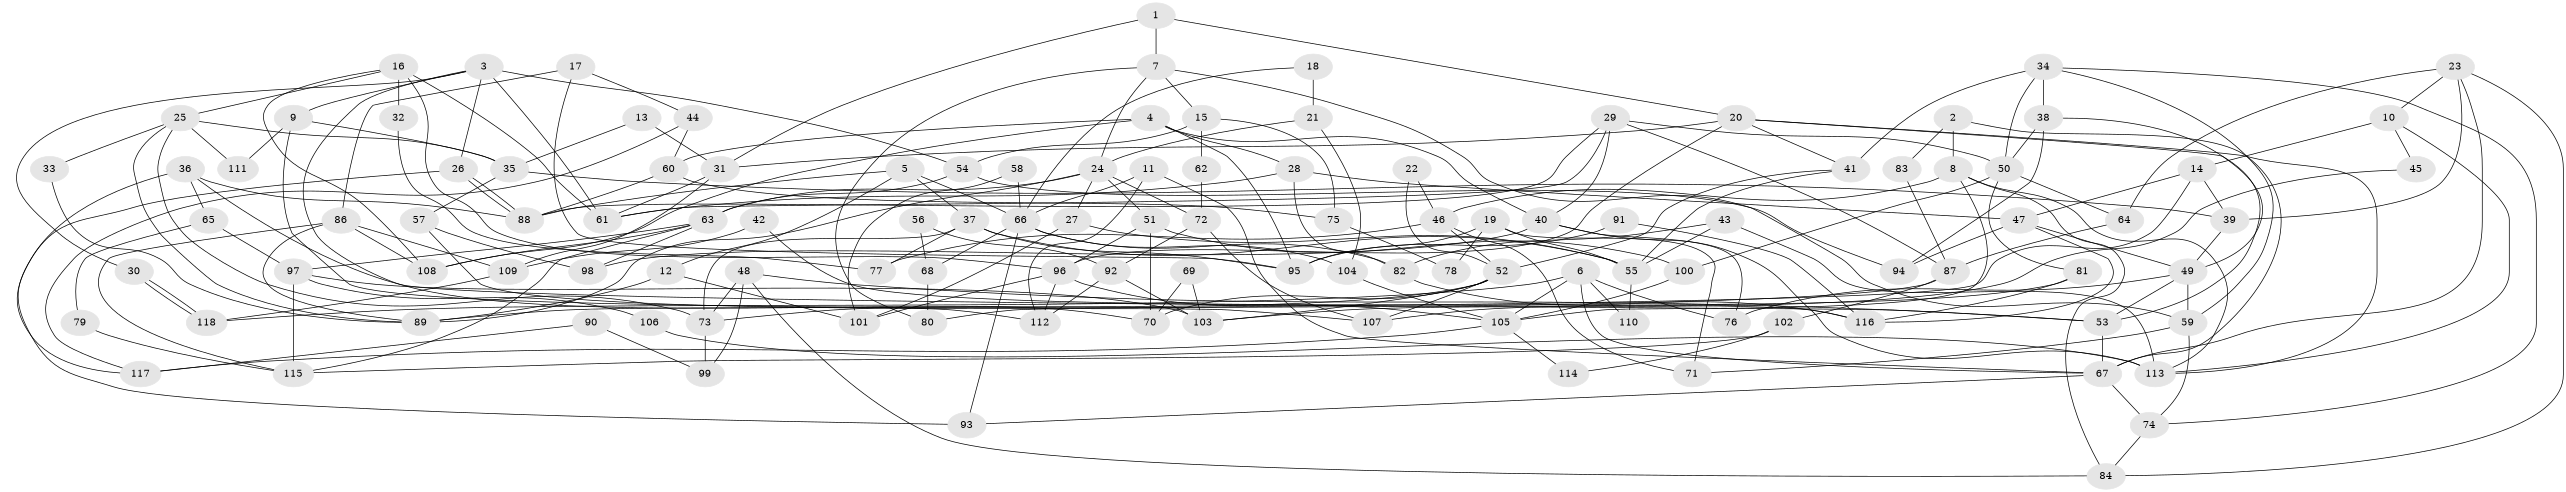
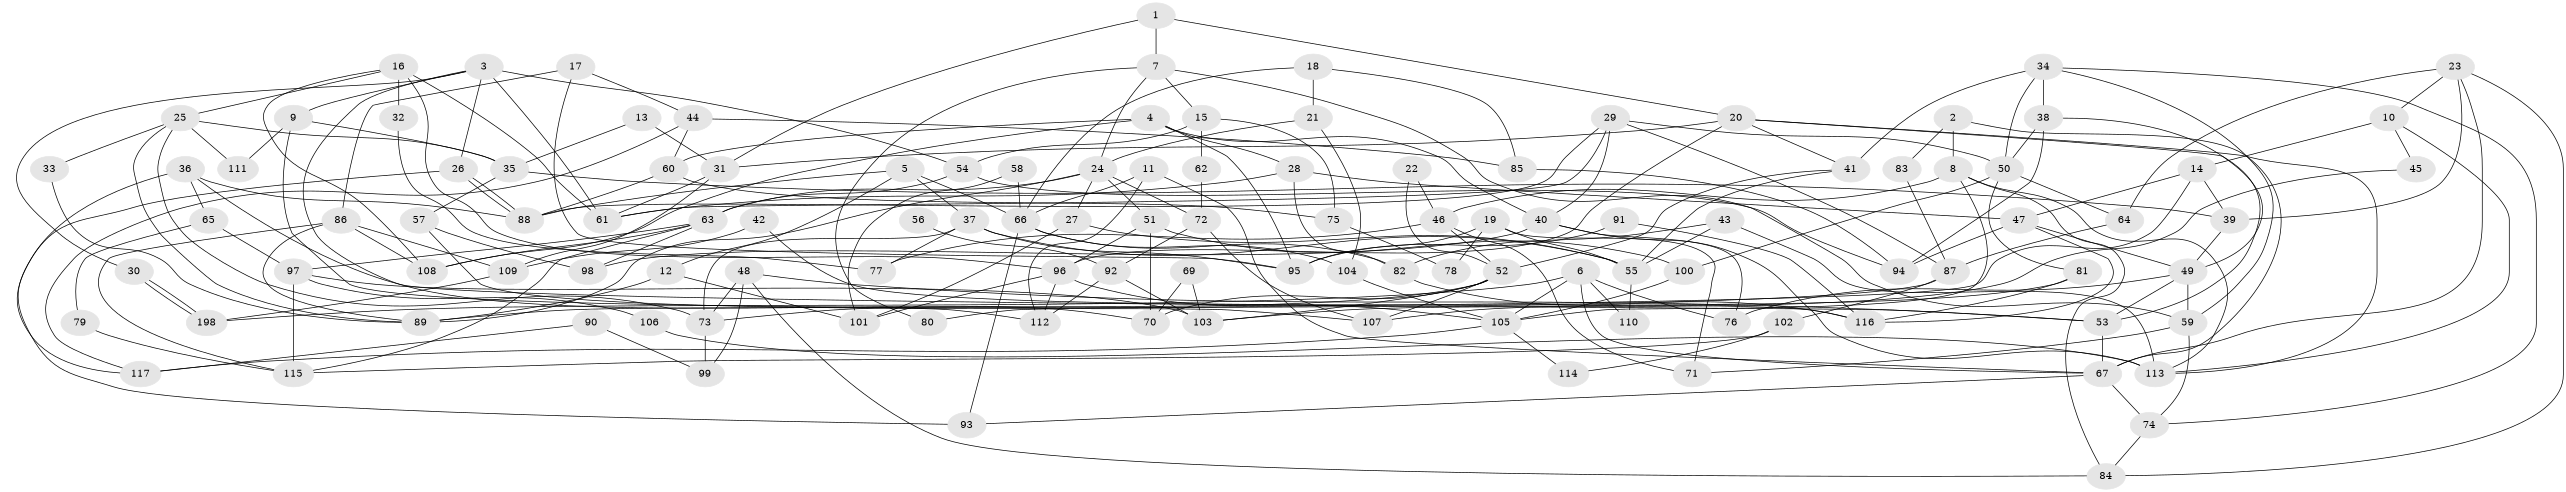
node "85": added
node "68": removed
node "118": label "118" -> "198"
